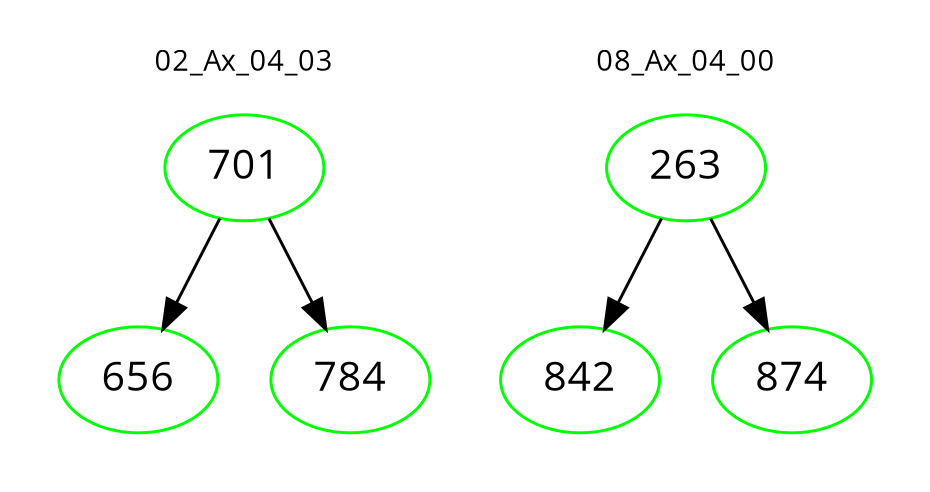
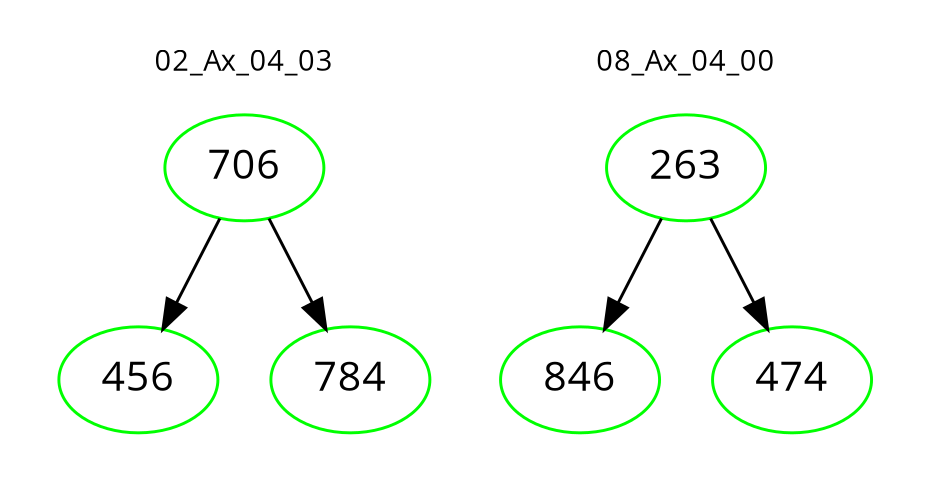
node "701": label "701" -> "706"
node "656": label "656" -> "456"
node "842": label "842" -> "846"
node "874": label "874" -> "474"
